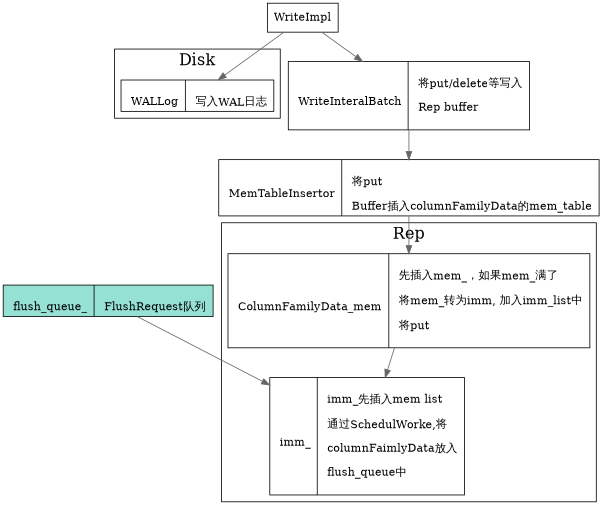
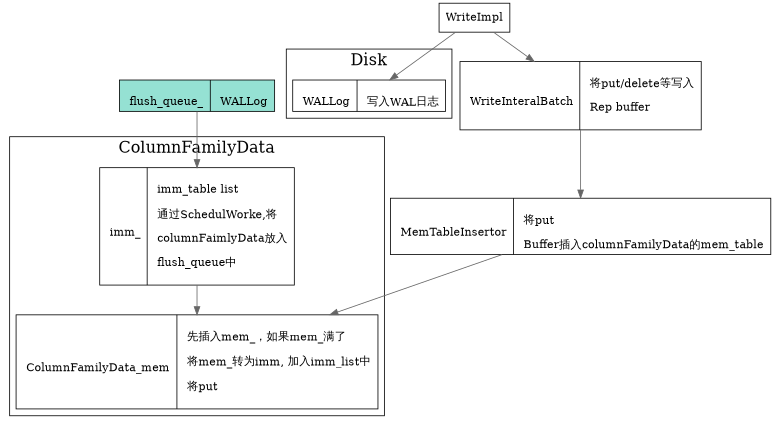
cluster "Rep": label "Rep" -> "ColumnFamilyData"
node "flush_queue_": text "FlushRequest队列" -> "WALLog"
edge "ColumnFamilyData_mem" -> "imm_": reversed
node "imm_": text "imm_先插入mem list" -> "imm_table list"
